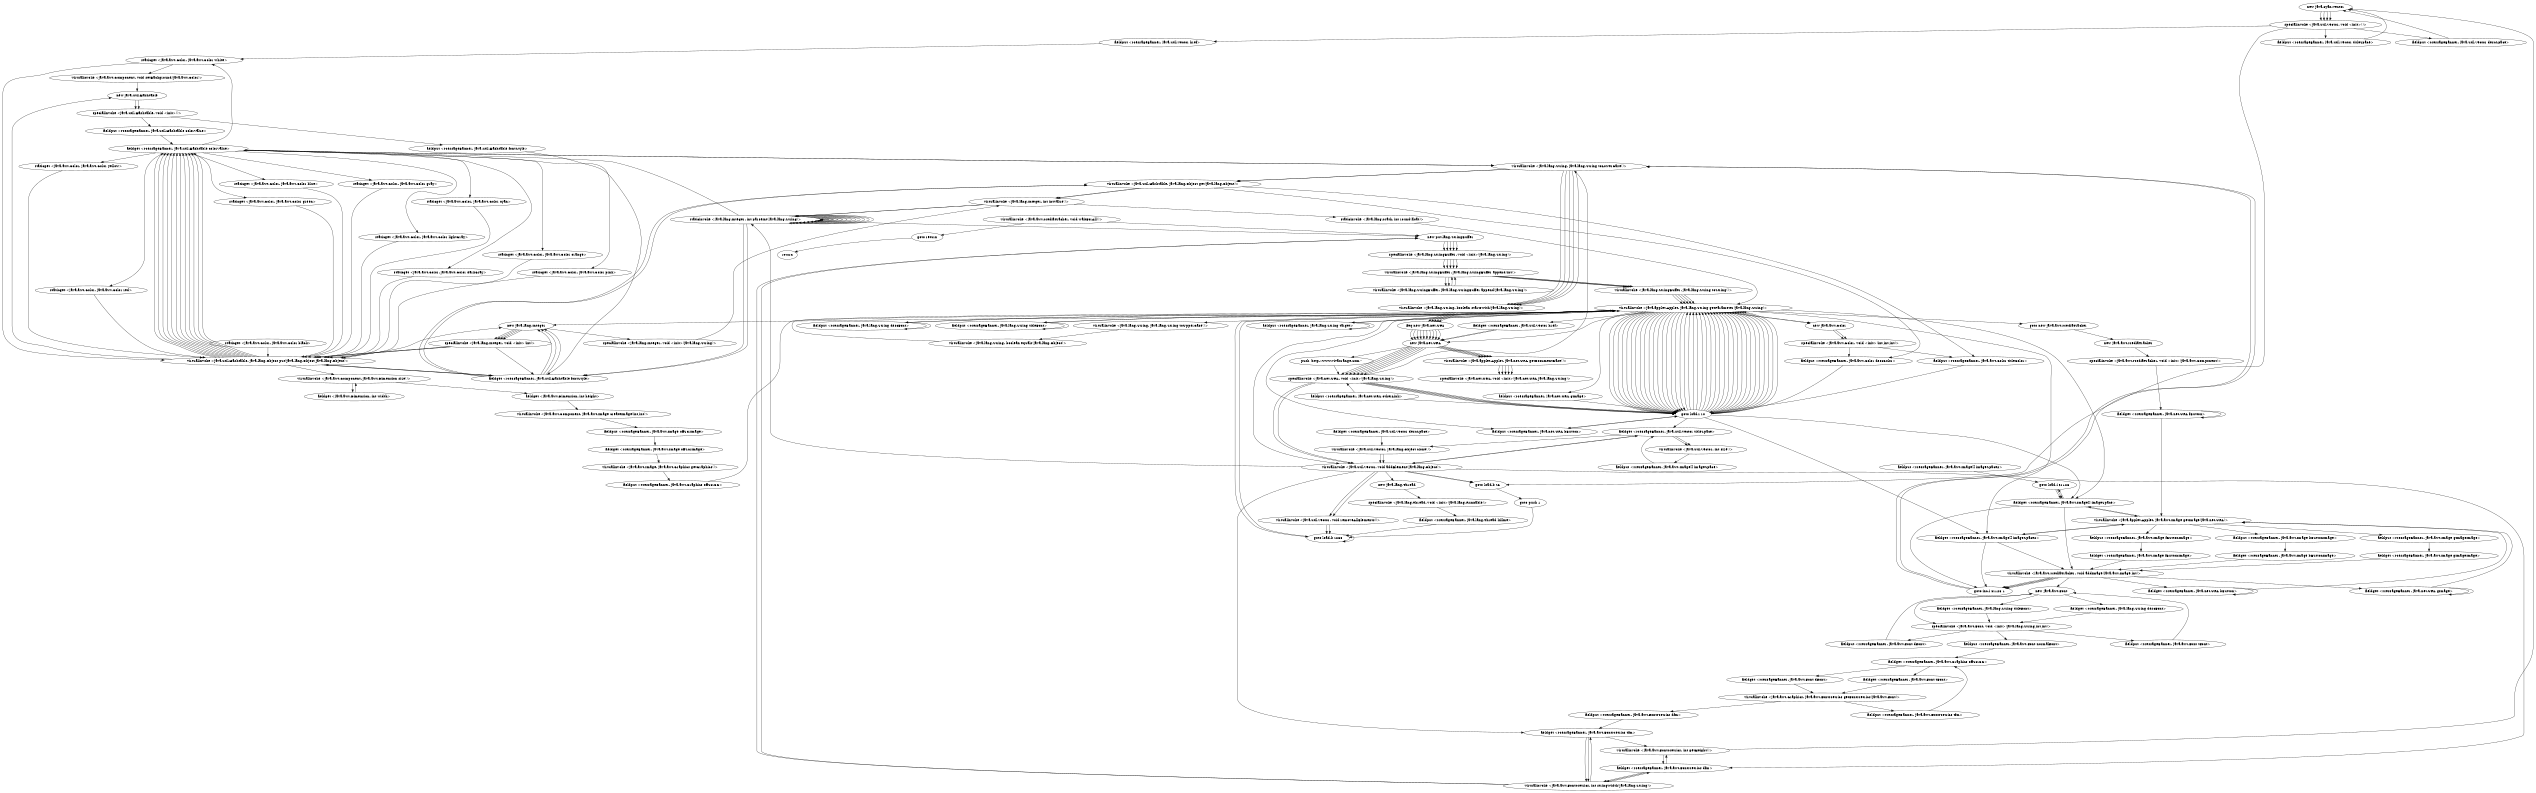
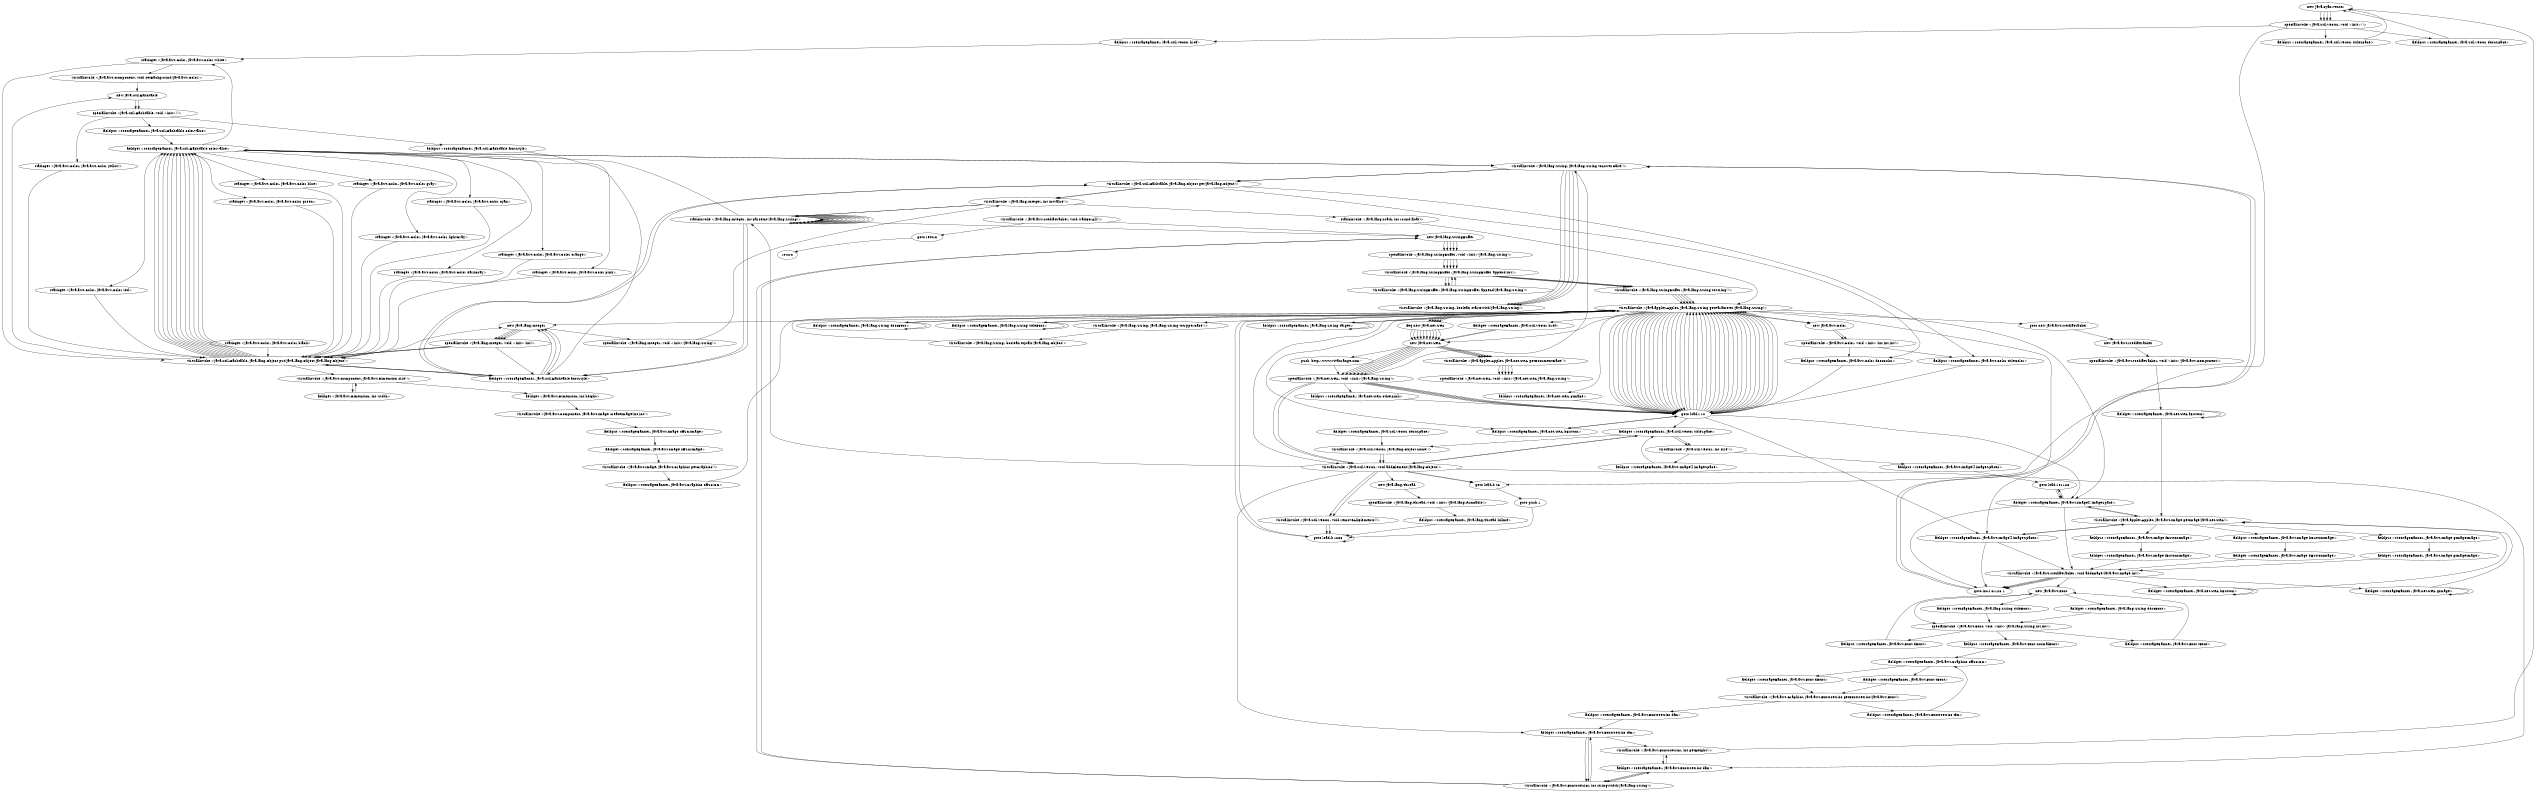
edge "fieldget <MessageBanner: java.util.Hashtable colorValue>" -> "staticget <java.awt.Color: java.awt.Color yellow>": now "specialinvoke <java.util.Hashtable: void <init>()>" -> "staticget <java.awt.Color: java.awt.Color yellow>"
node "new put.lang.StringBuffer": label "new put.lang.StringBuffer" -> "new java.lang.StringBuffer"
edge "fieldput <MessageBanner: java.net.URL otherLink>" -> "specialinvoke <java.net.URL: void <init>(java.lang.String)>": reversed
edge "virtualinvoke <java.util.Vector: int size()>" -> "fieldput <MessageBanner: java.awt.Image[] imageSpace2>": added
